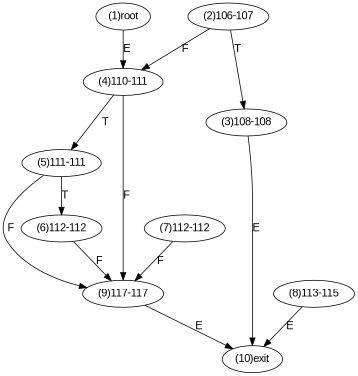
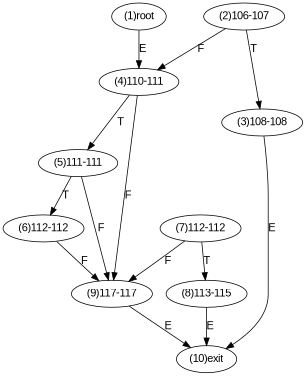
edge "(7)112-112" -> "(8)113-115": added, label "T"
